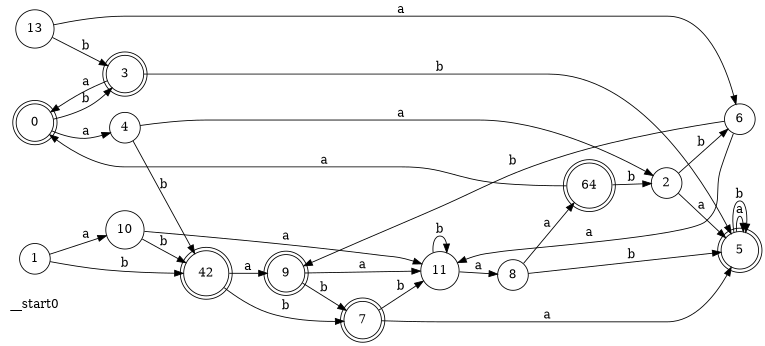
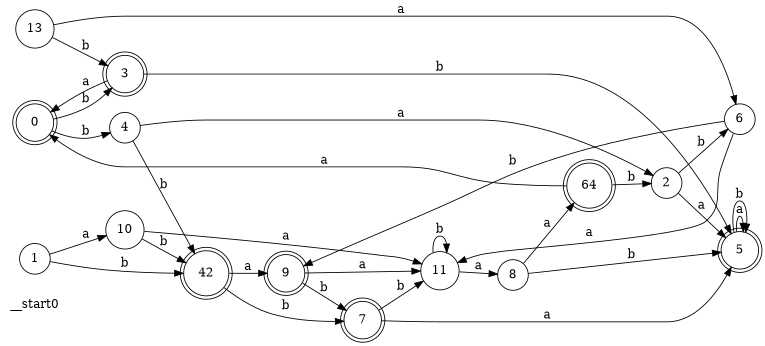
edge "0" -> "4": label "a" -> "b"
